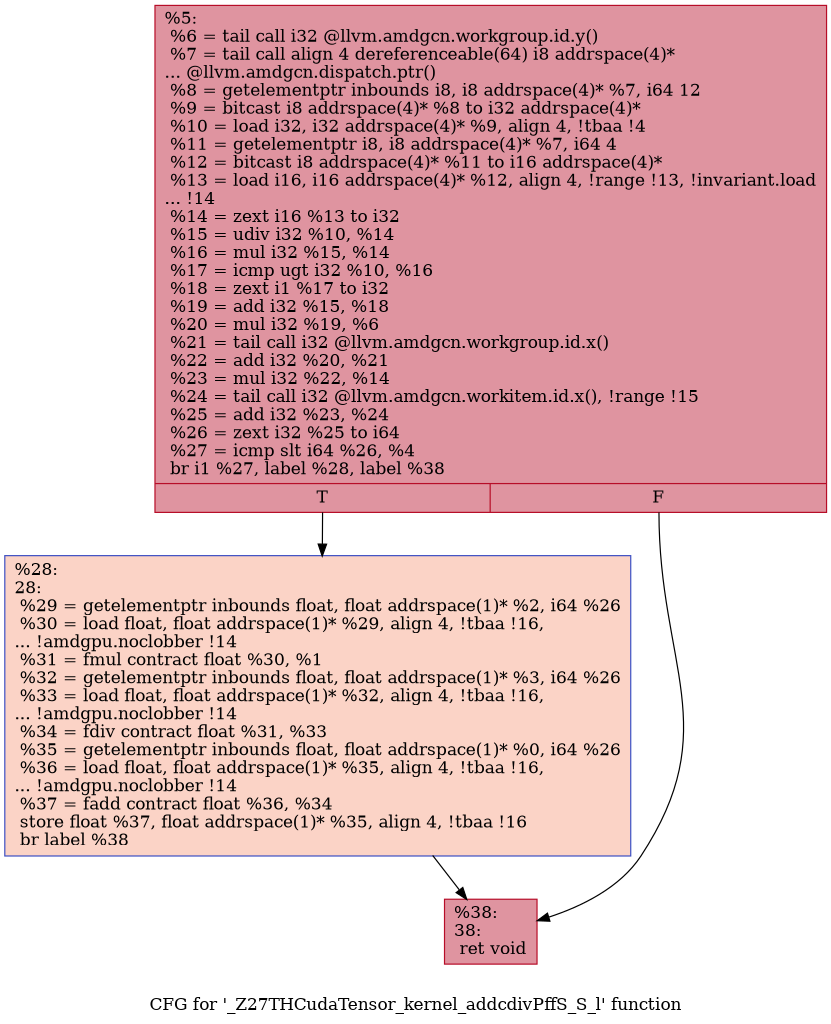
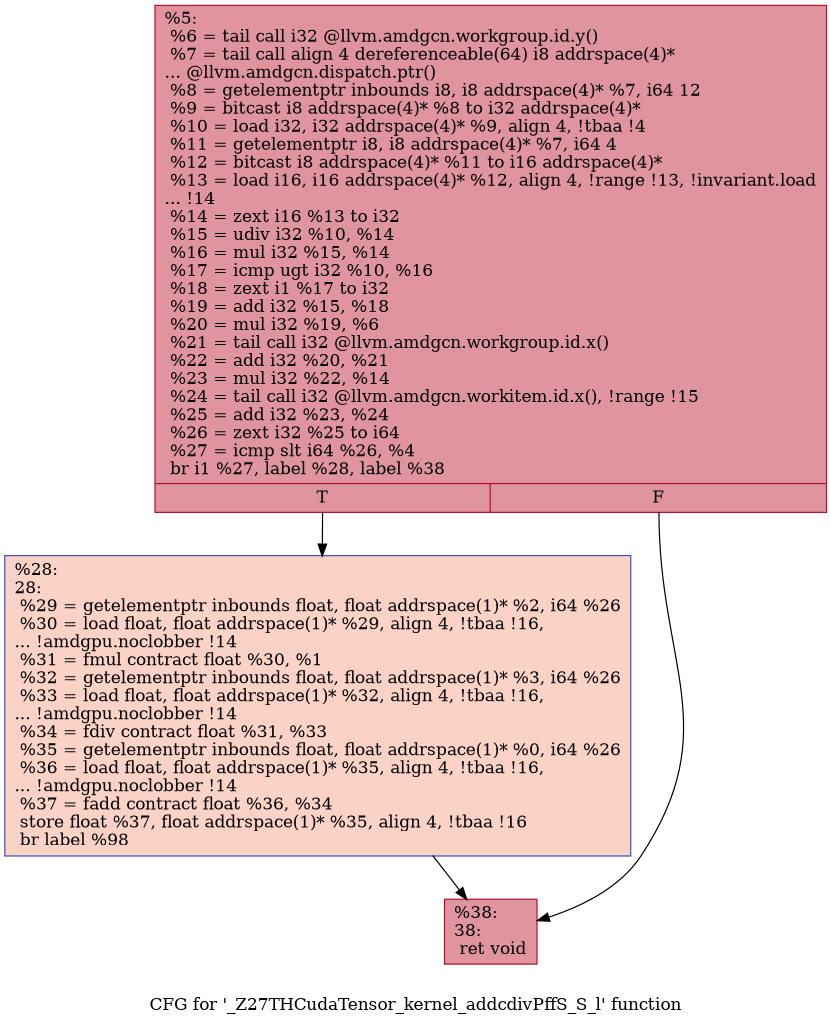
node "%28:": text "br label %38" -> "br label %98"
